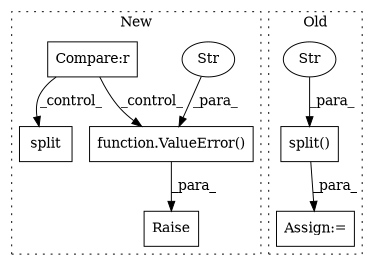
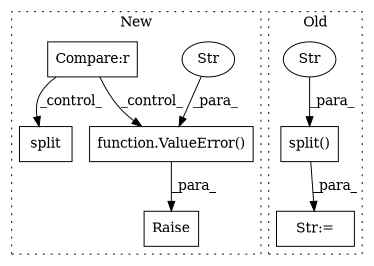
node "Assign:=": label "Assign:=" -> "Str:="
